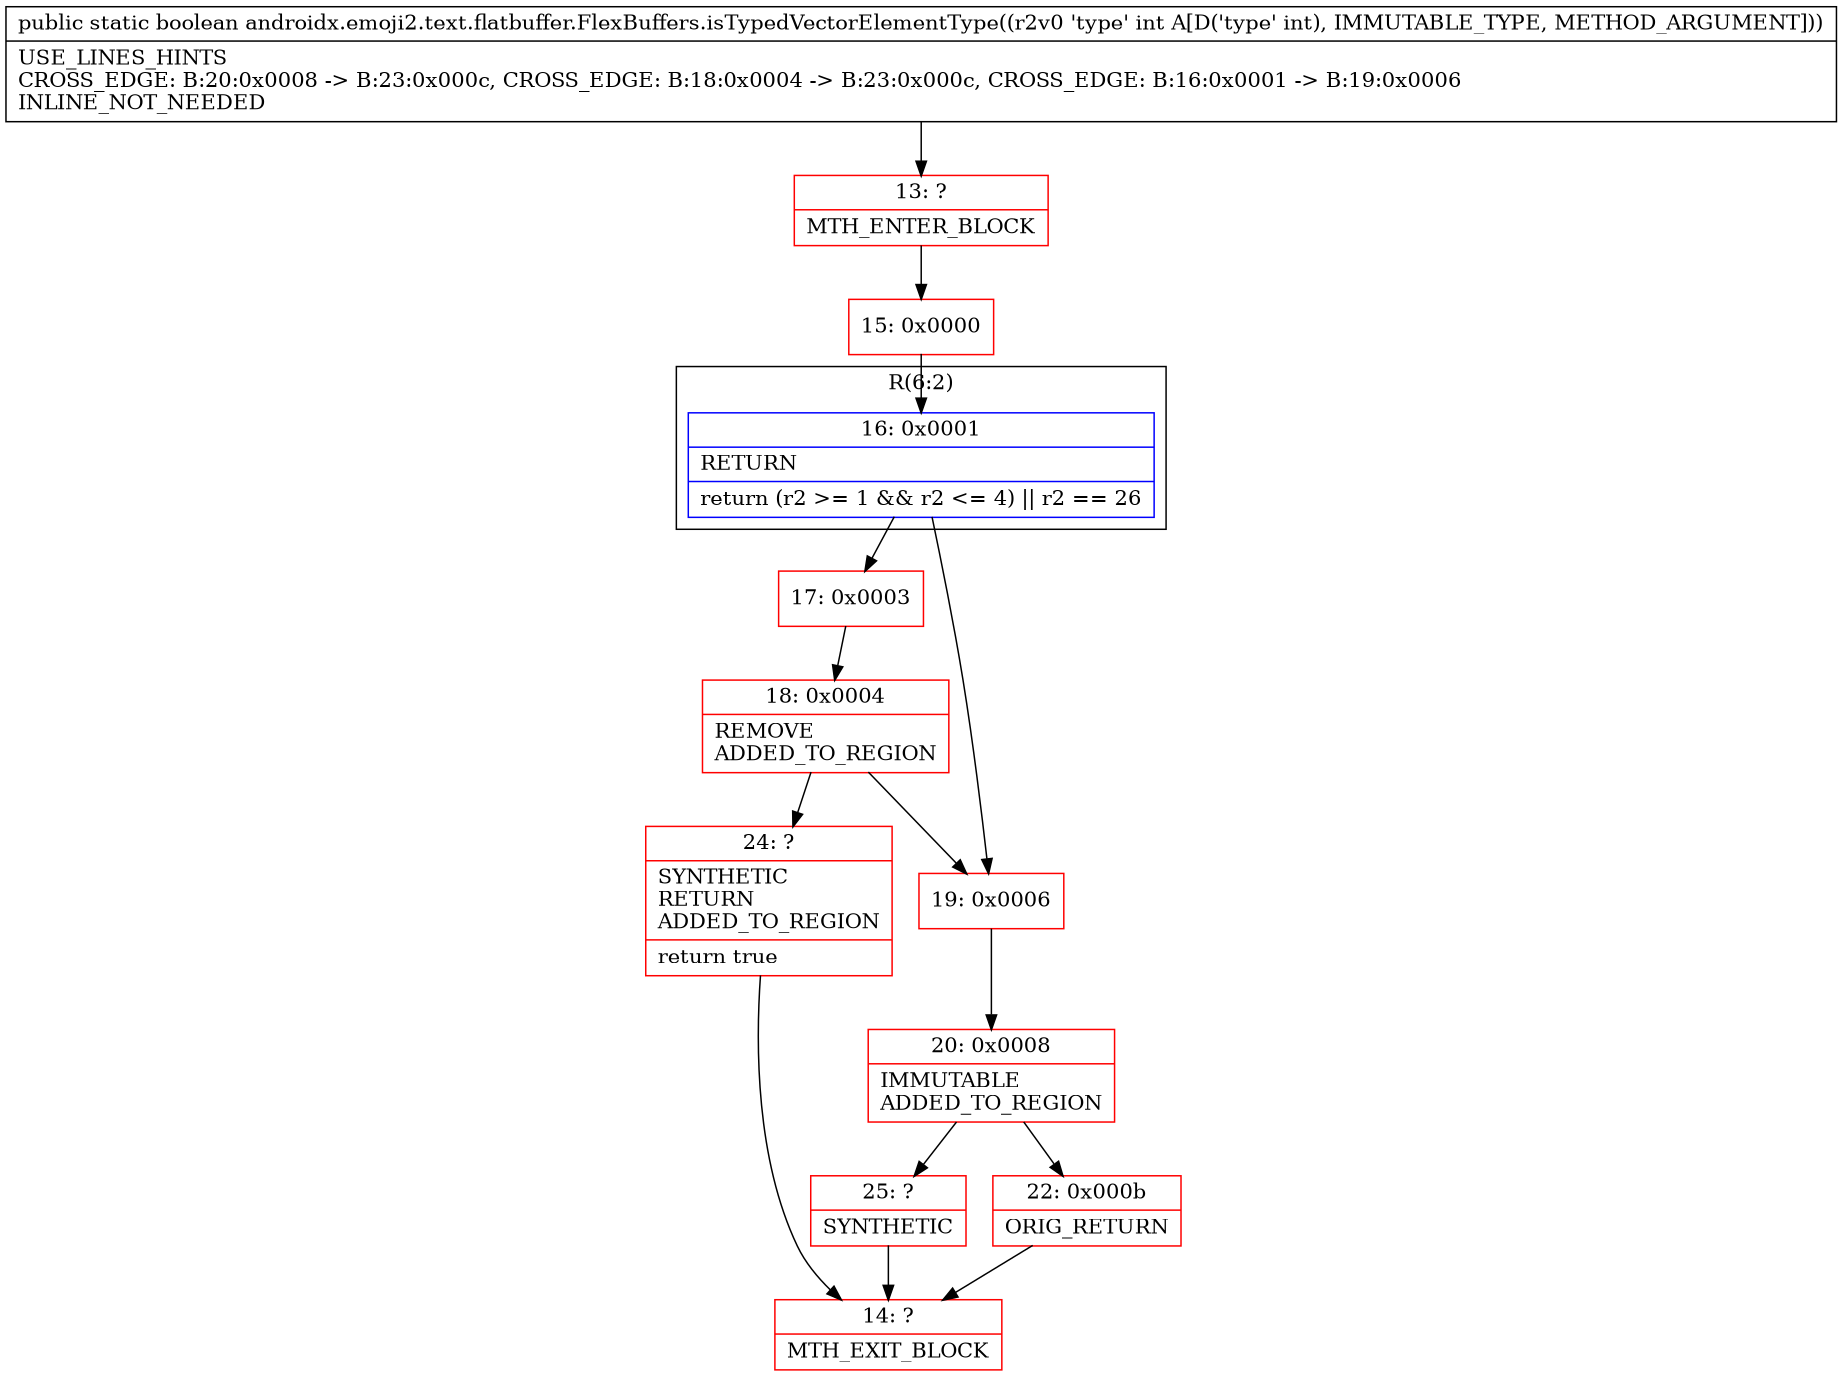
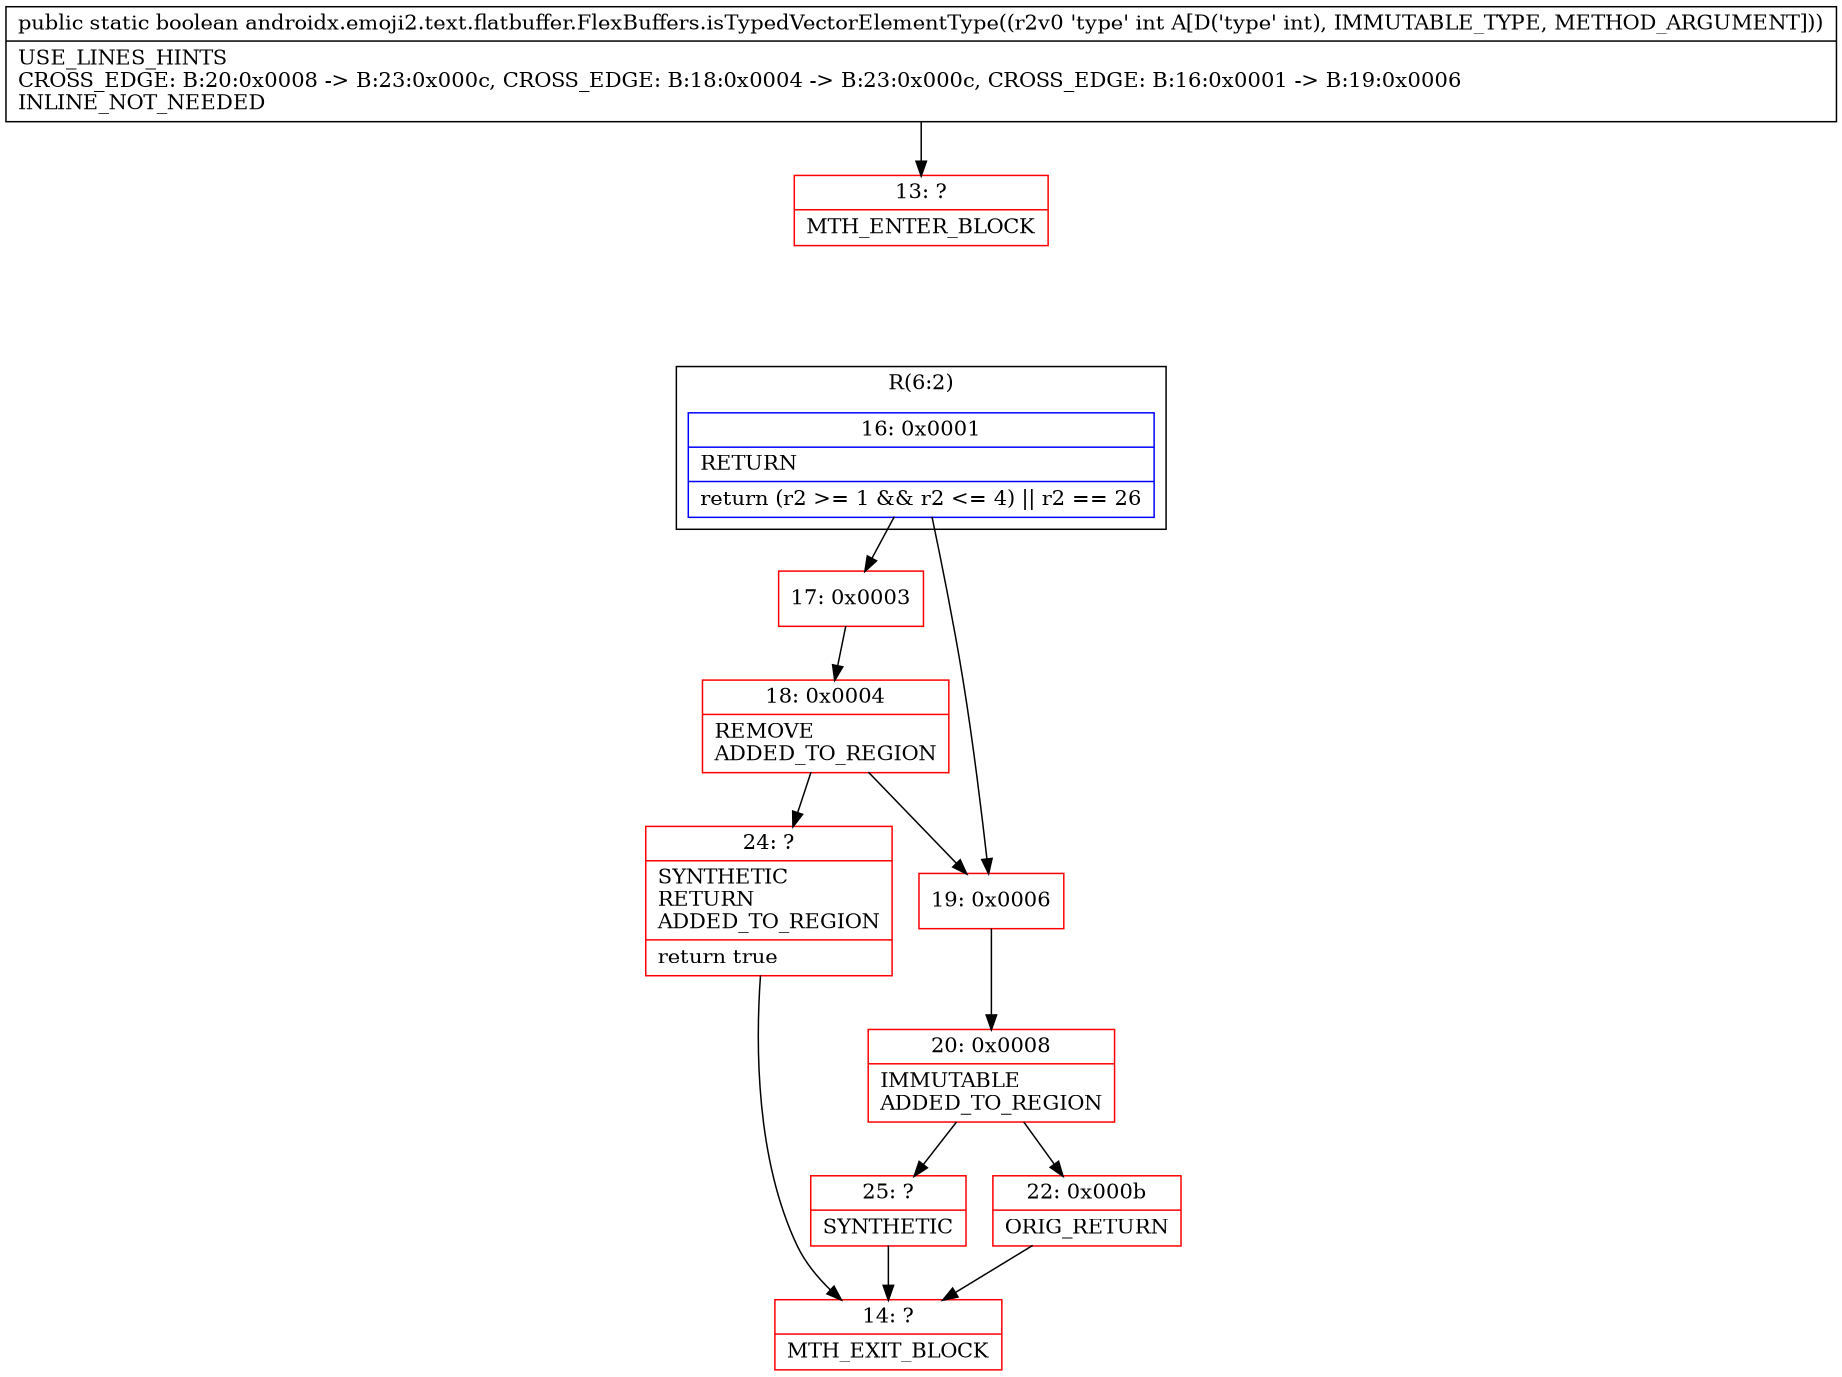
node "15: 0x0000": removed
